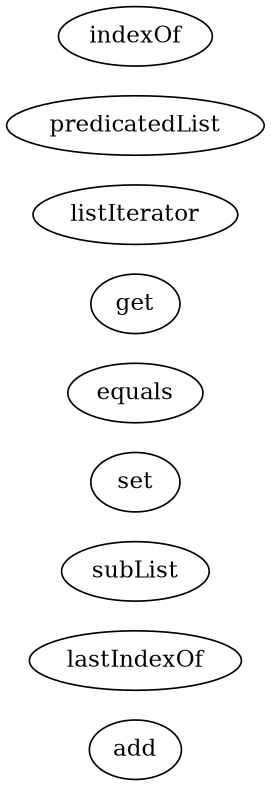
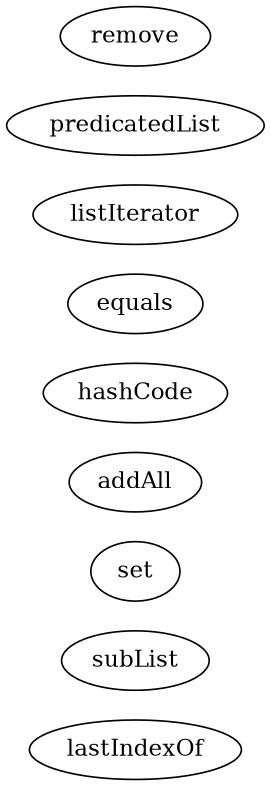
node "indexOf": removed
node "remove": added
node "get": removed
node "hashCode": added
node "addAll": added
node "add": removed
